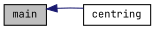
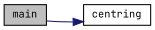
edge "centring" -> "main": reversed
